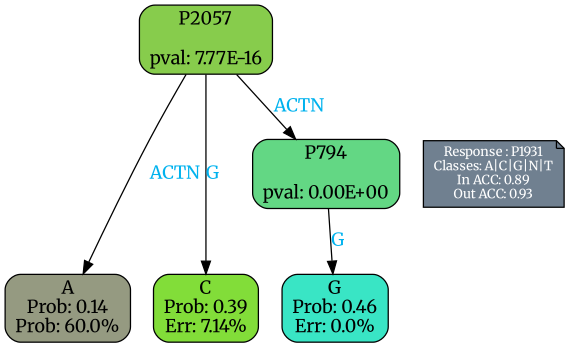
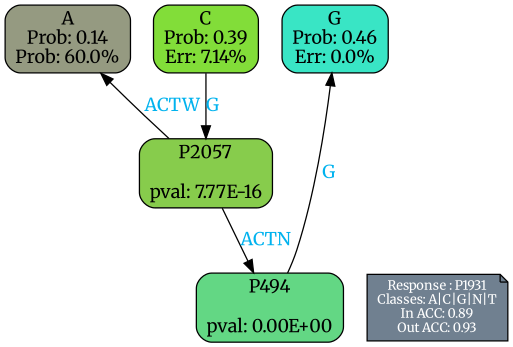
edge "P2057 pval: 7.77E-16" -> "C Prob: 0.39 Err: 7.14%": reversed
edge "P2057 pval: 7.77E-16" -> "A Prob: 0.14 Prob: 60.0%": label "ACTN" -> "ACTW"
node "P794 pval: 0.00E+00": label "P794 pval: 0.00E+00" -> "P494 pval: 0.00E+00"
